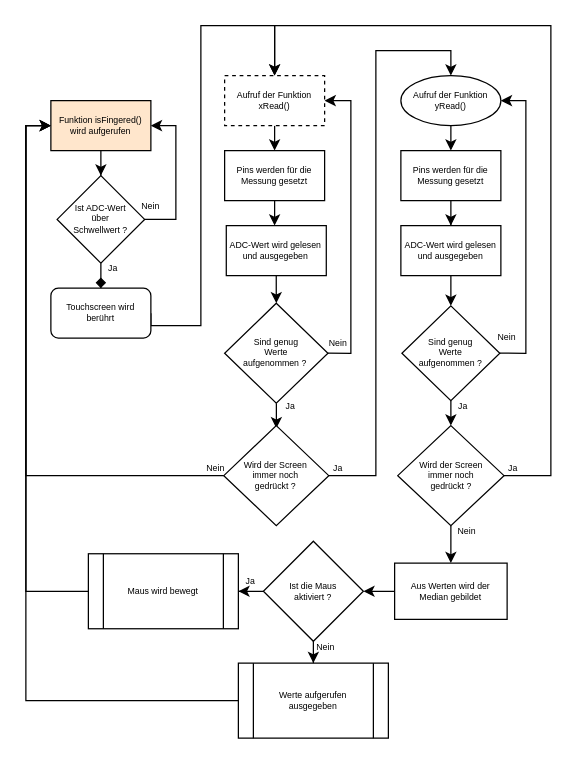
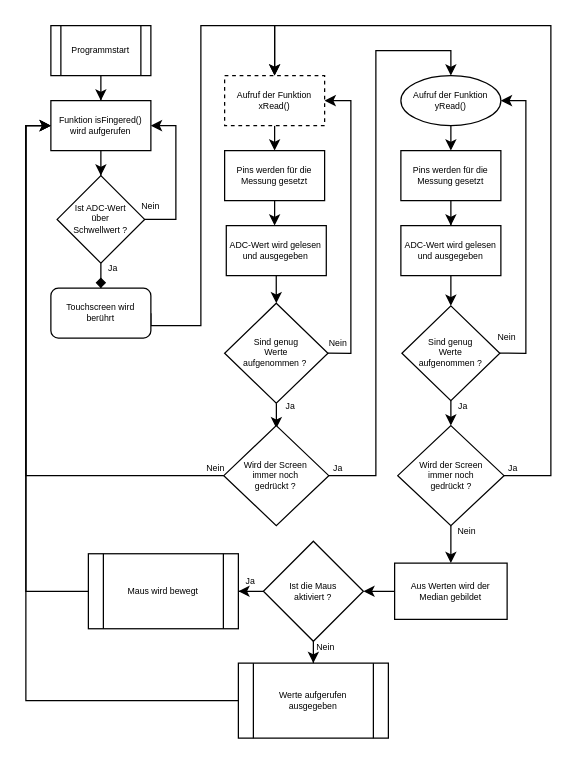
node "Programmstart": added
edge "Programmstart" -> "Funktion isFingered() wird aufgerufen": added
node "Funktion isFingered() wird aufgerufen": fillcolor #ffe6cc -> #ffffff
